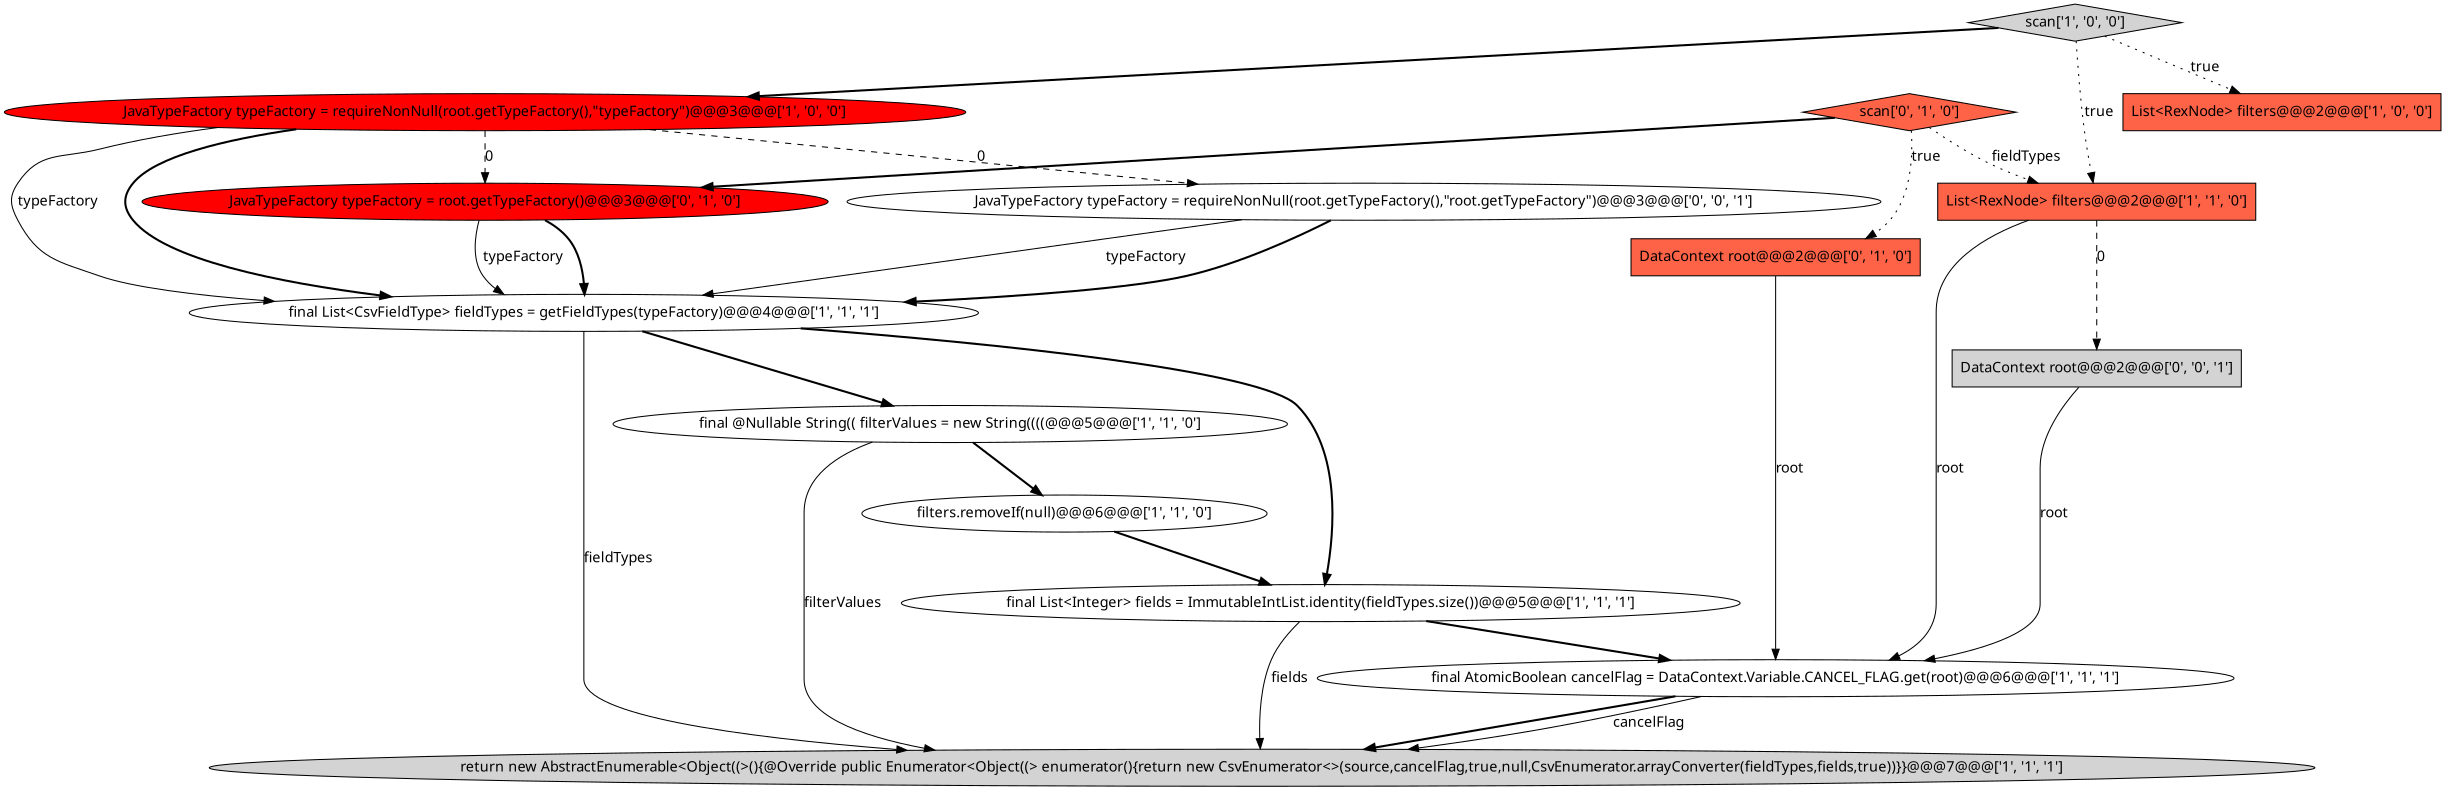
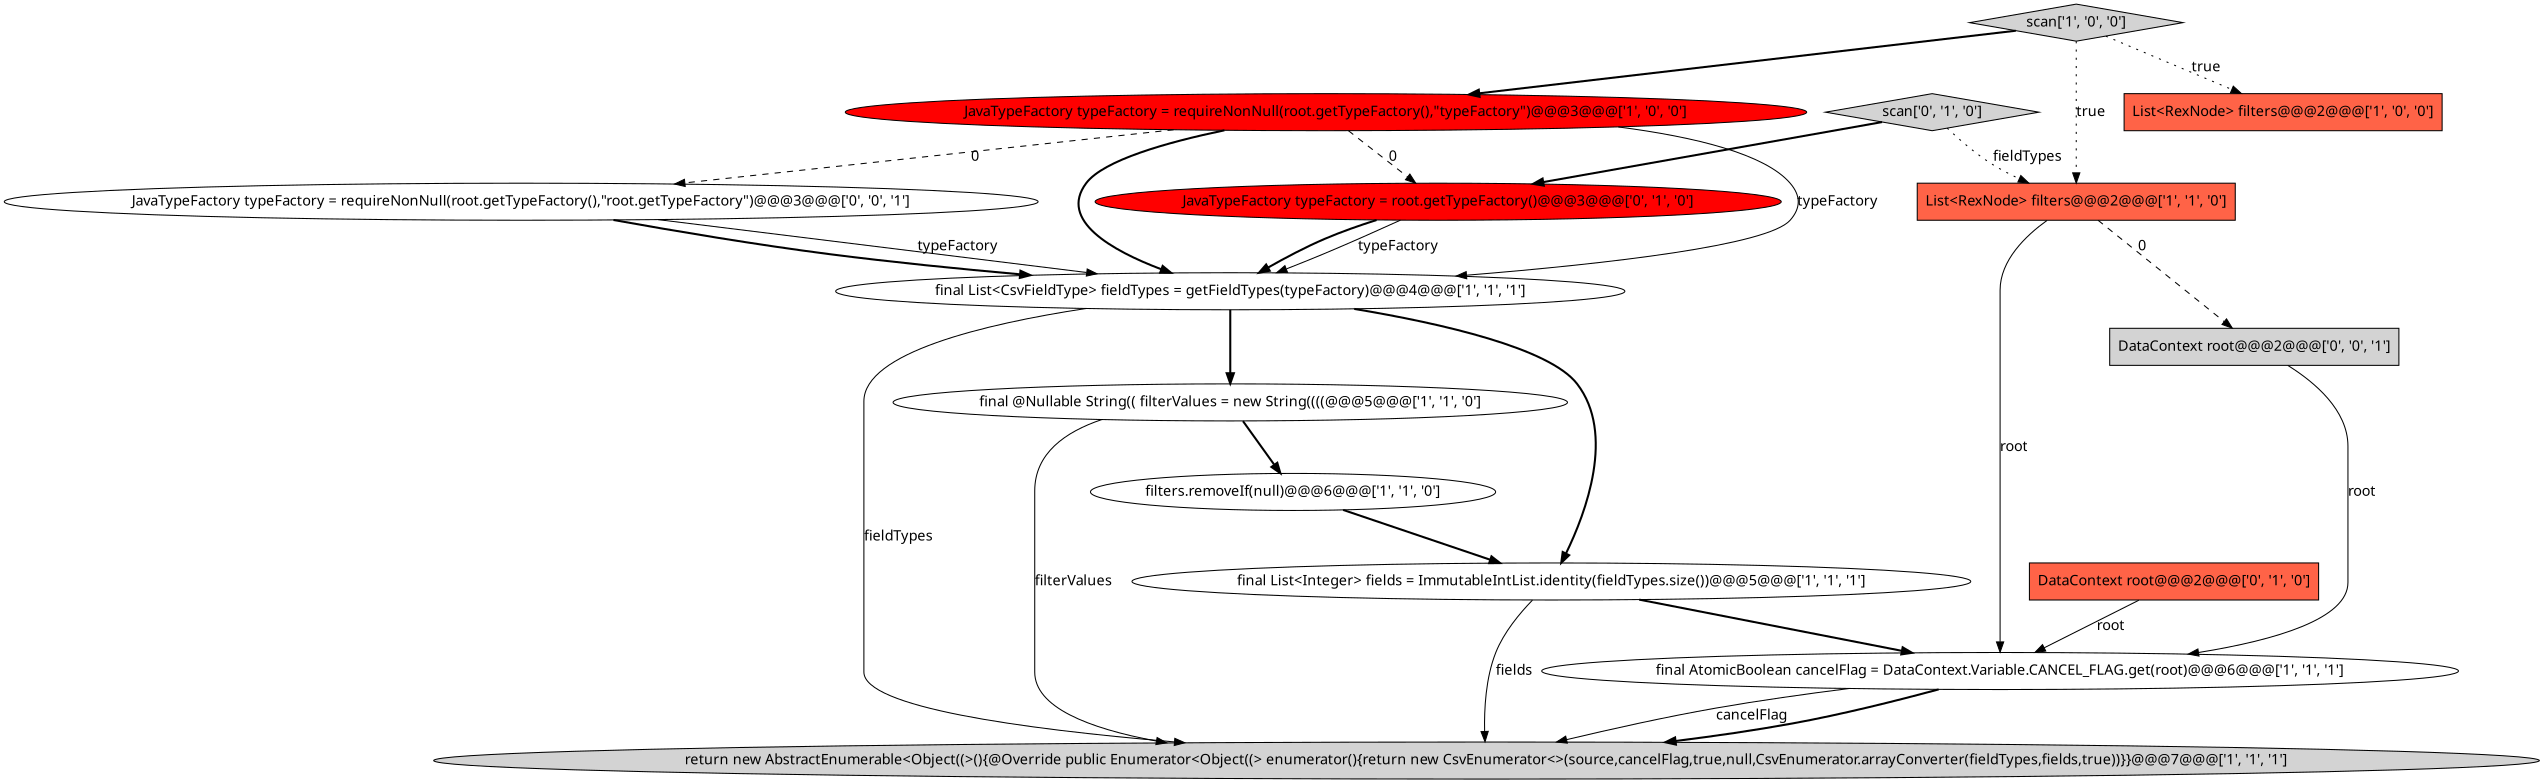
node "scan['0', '1', '0']": fillcolor tomato -> lightgray
edge "scan['0', '1', '0']" -> "DataContext root@@@2@@@['0', '1', '0']": removed, label "true"
